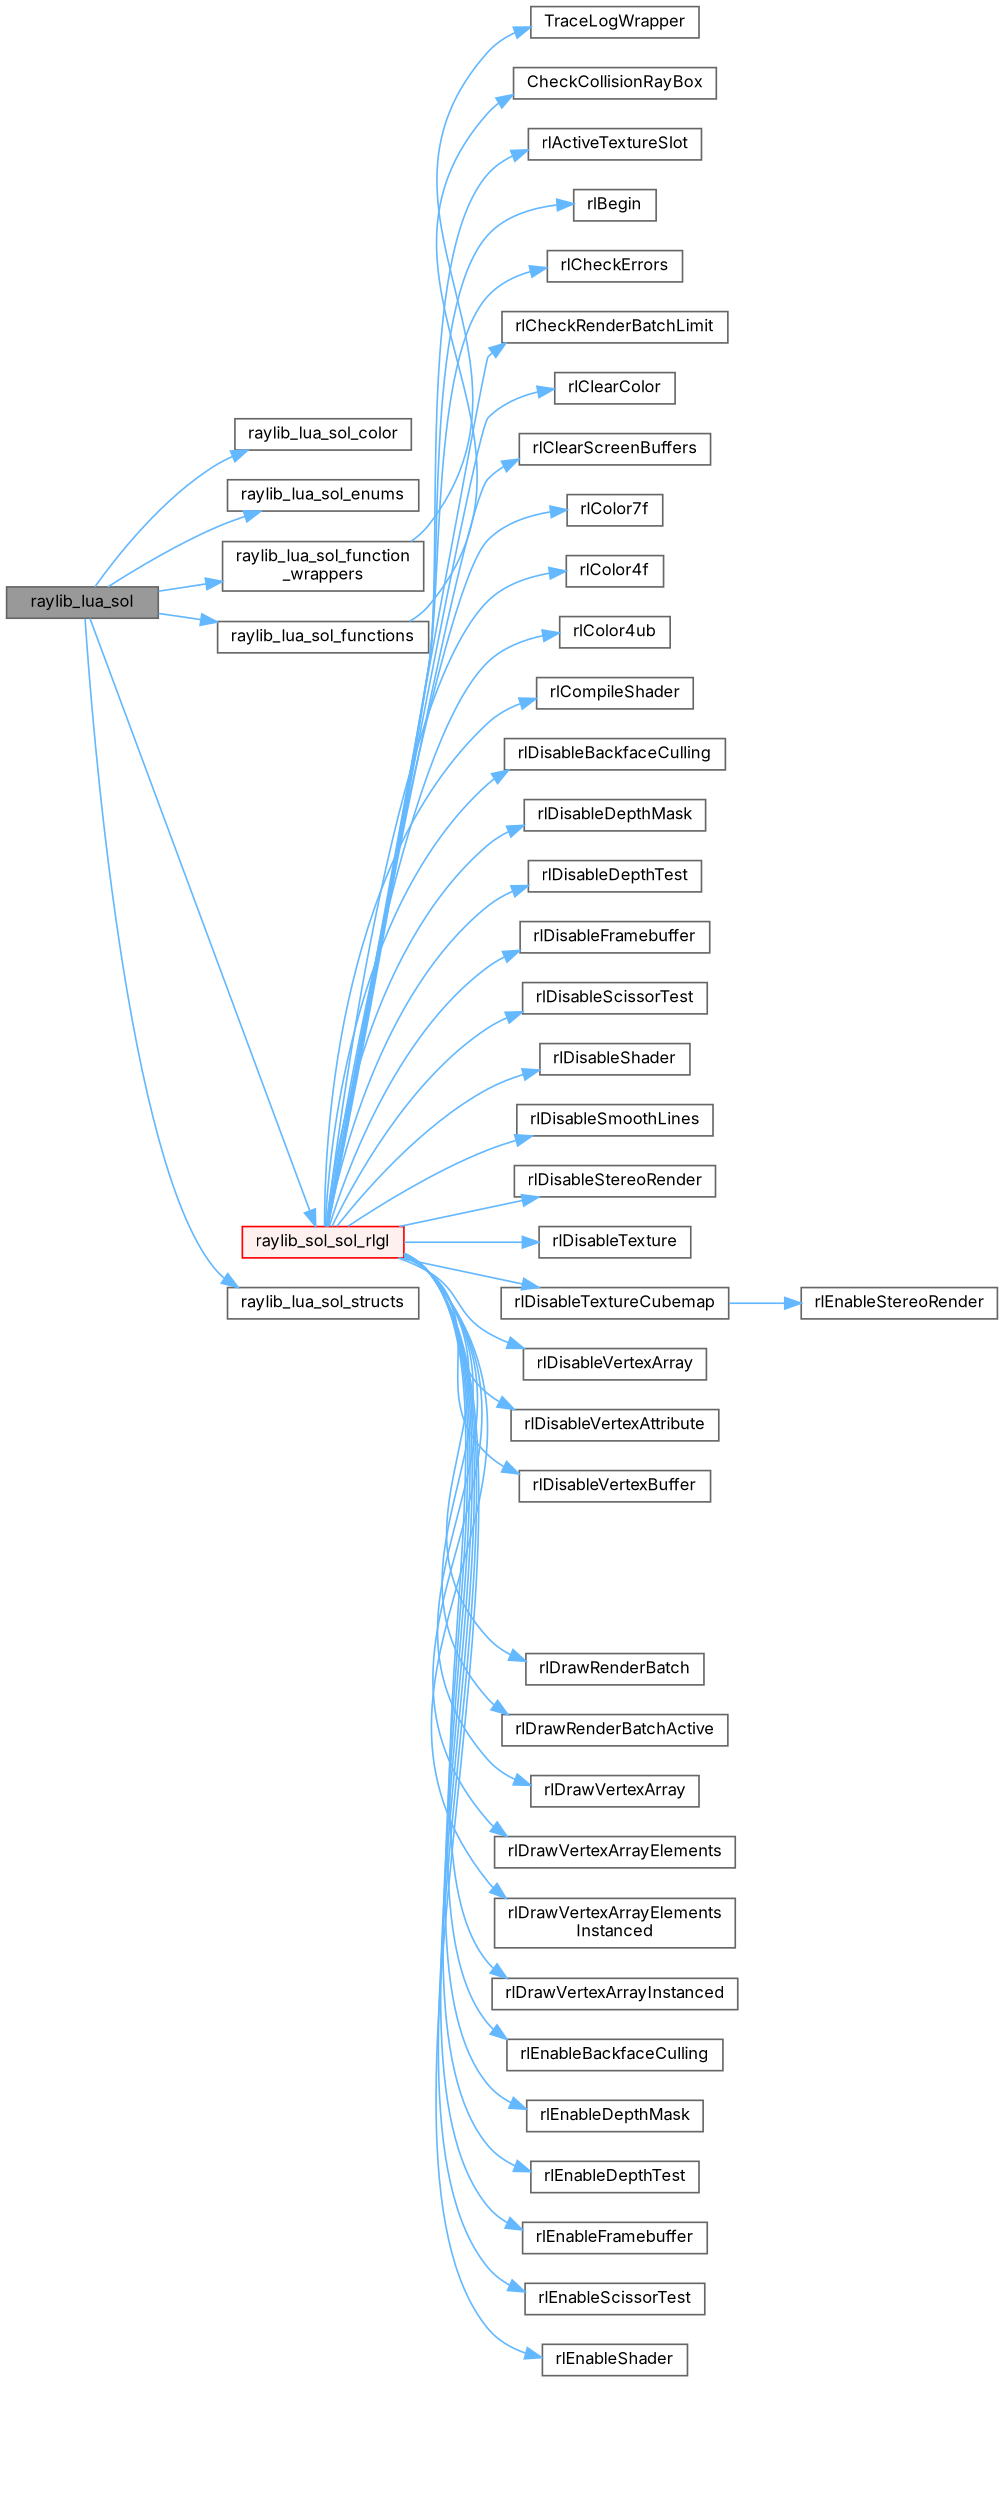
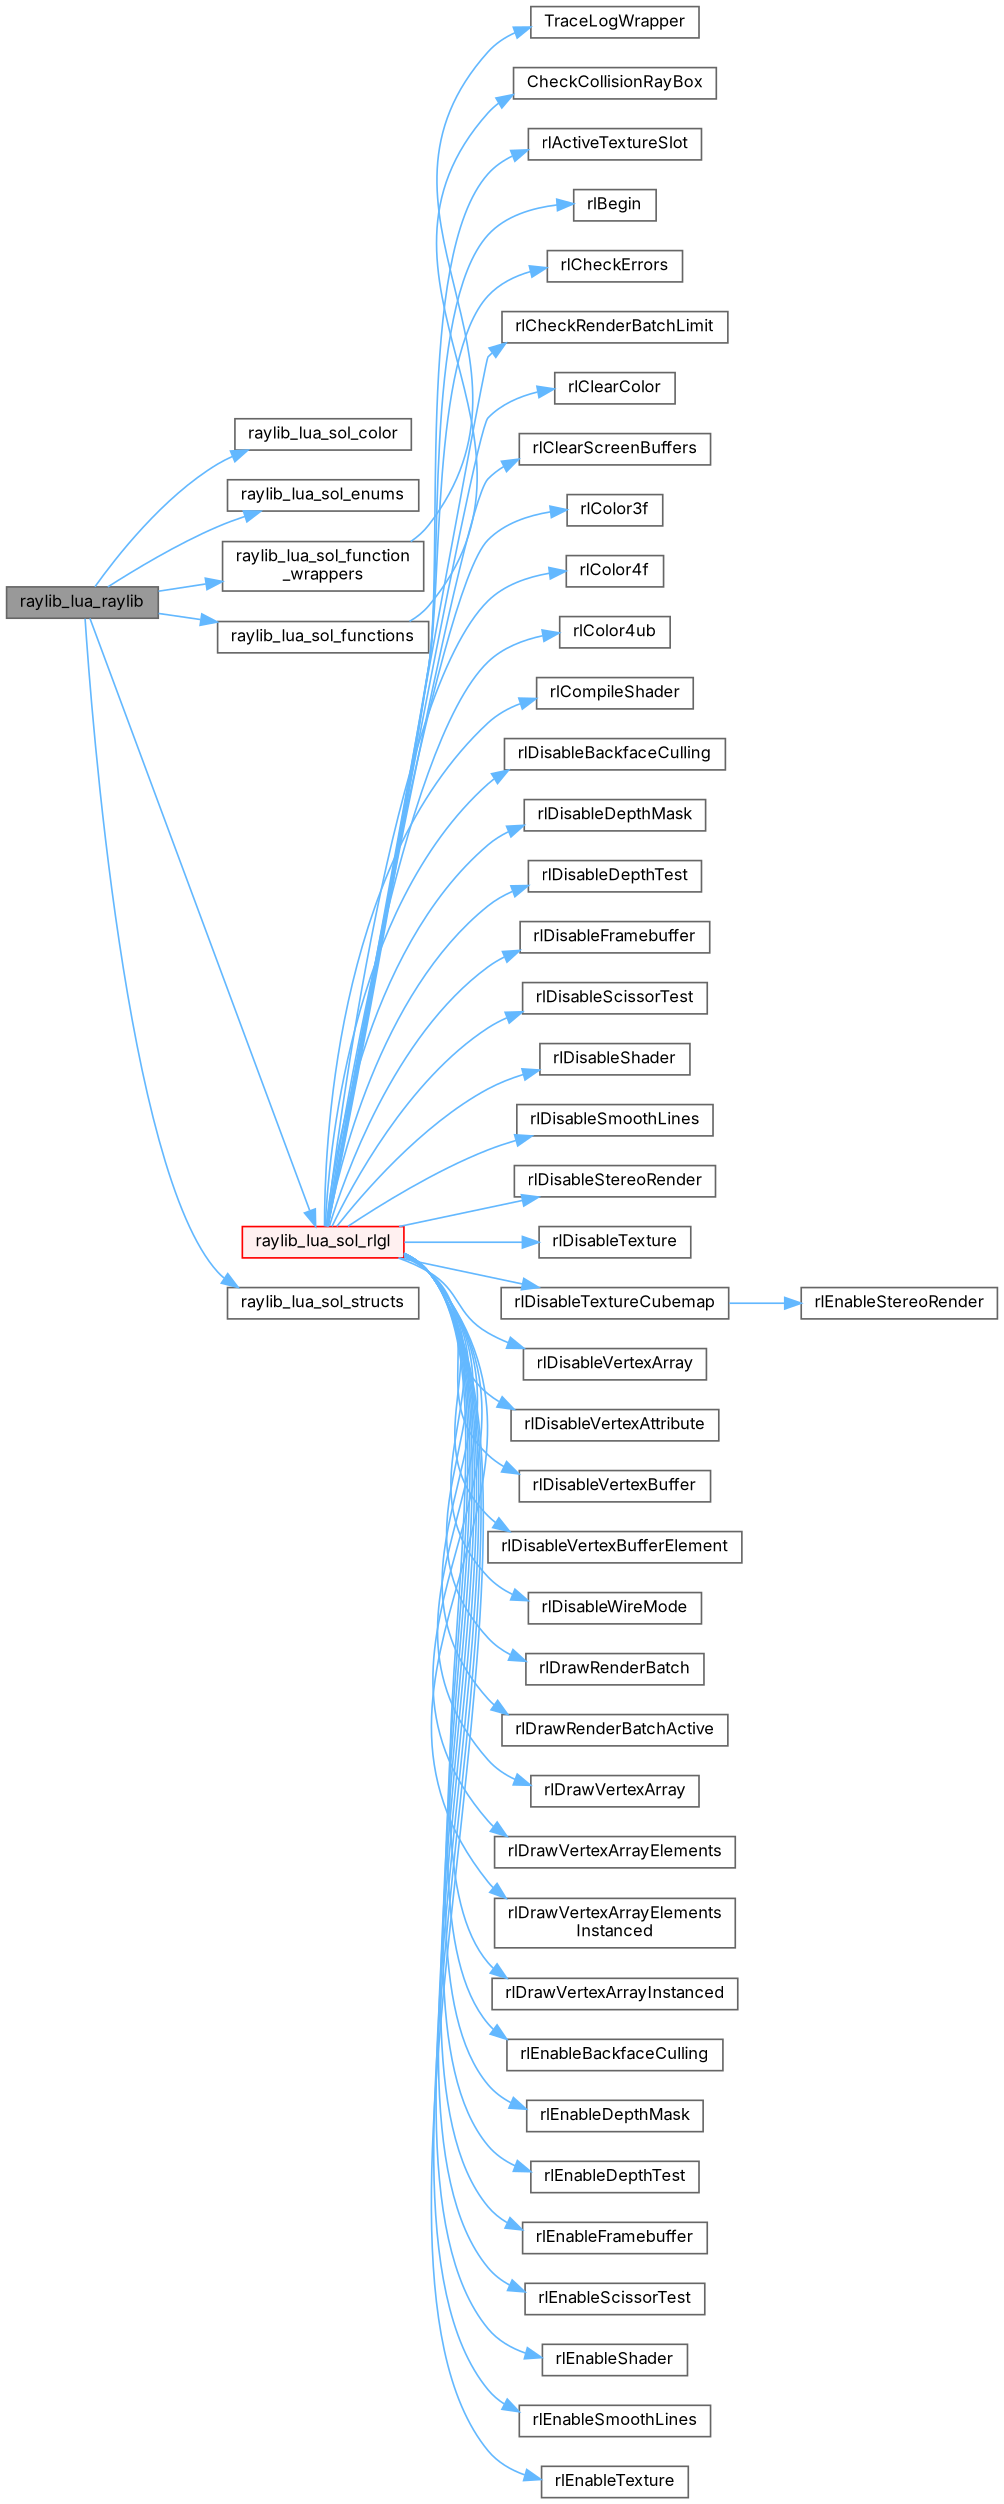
node "rlColor7f": label "rlColor7f" -> "rlColor3f"
node "raylib_lua_sol": label "raylib_lua_sol" -> "raylib_lua_raylib"
node "raylib_sol_sol_rlgl": label "raylib_sol_sol_rlgl" -> "raylib_lua_sol_rlgl"
node "rlDisableVertexBufferElement": added
node "rlDisableWireMode": added
node "rlEnableSmoothLines": added
node "rlEnableTexture": added
